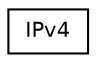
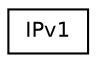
node "IPv4": label "IPv4" -> "IPv1"
